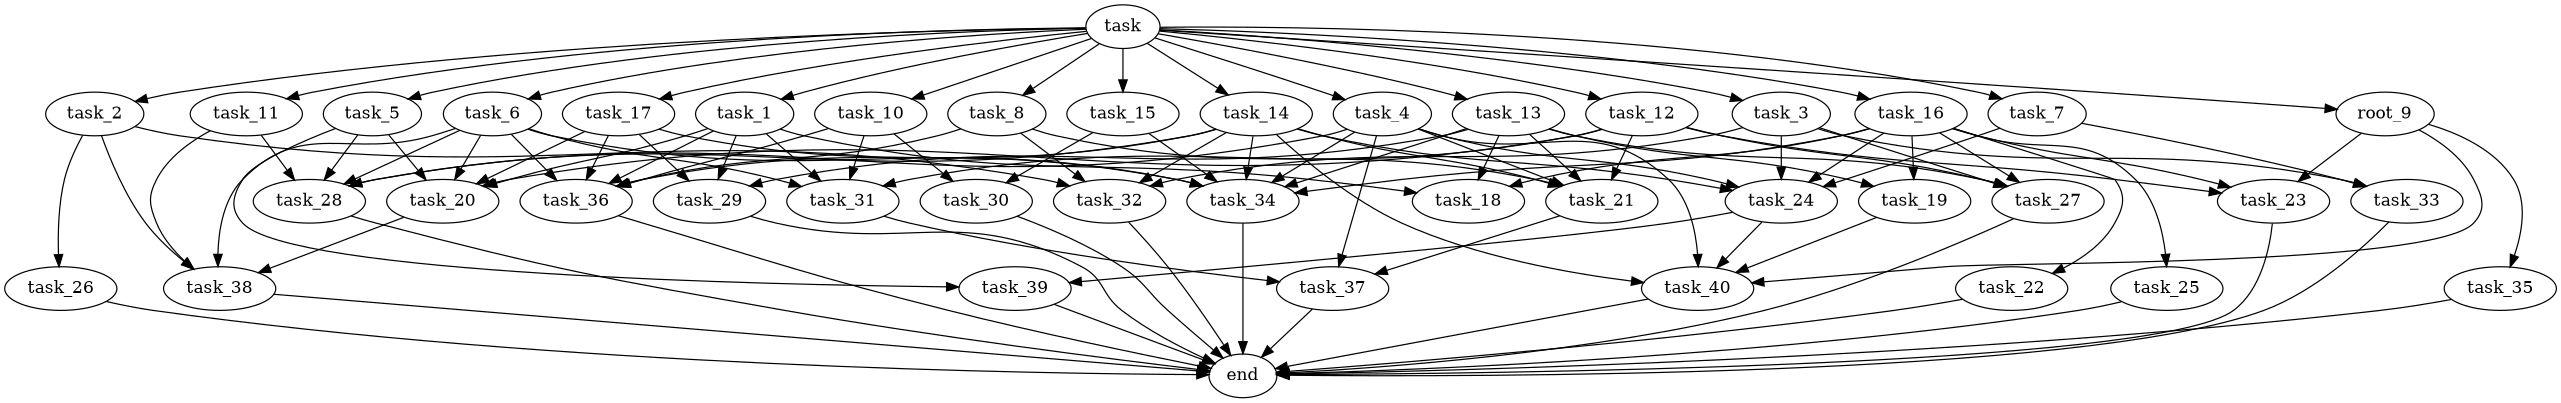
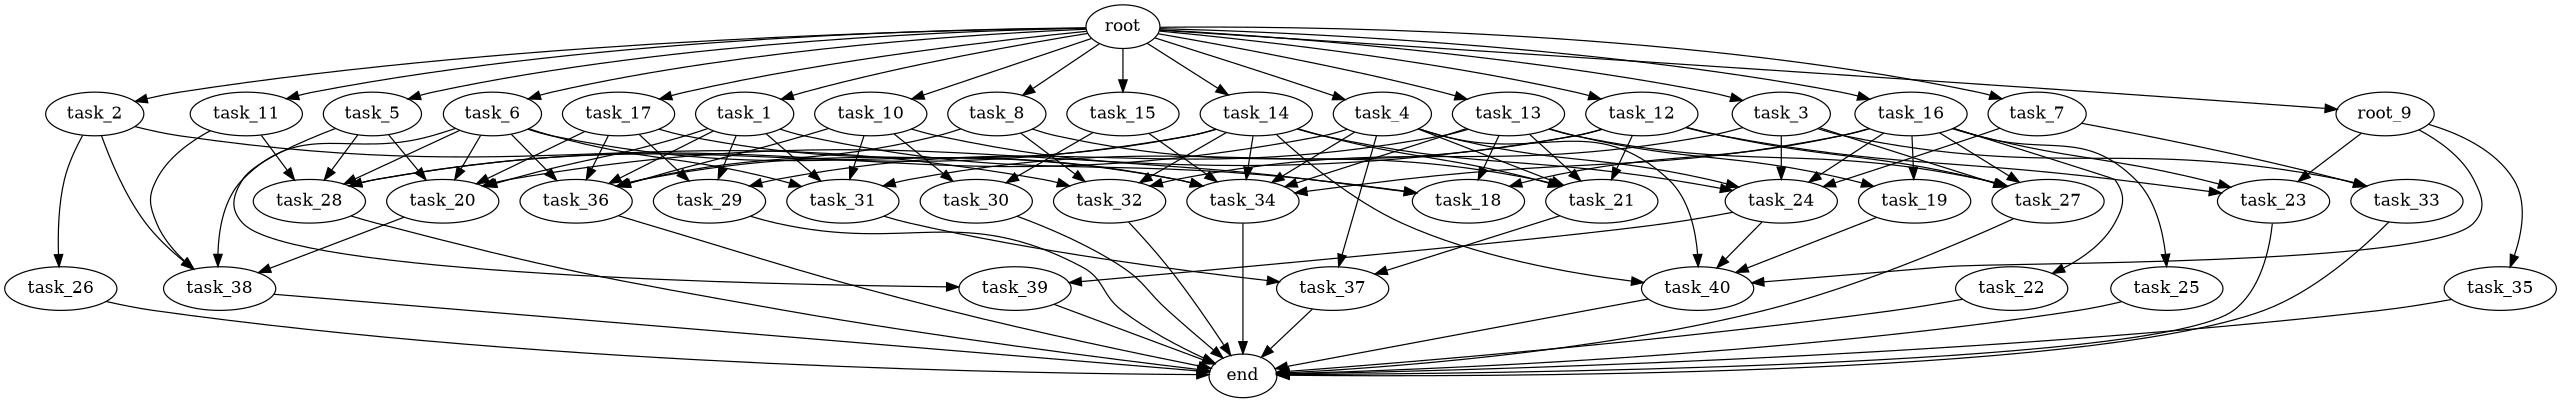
node "task": label "task" -> "root"
edge "task_10" -> "task_18": added
